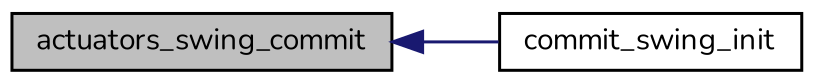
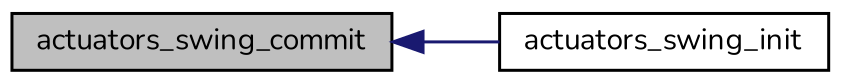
node "commit_swing_init": label "commit_swing_init" -> "actuators_swing_init"
